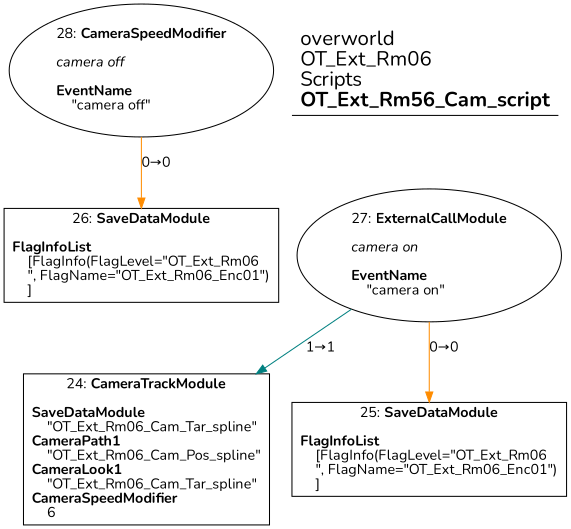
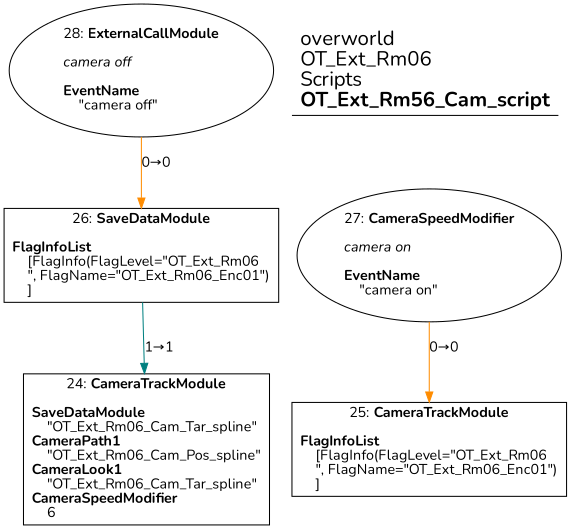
node "28:": text "CameraSpeedModifier" -> "ExternalCallModule"
node "27:": text "ExternalCallModule" -> "CameraSpeedModifier"
edge "27:" -> "24:": now "26:" -> "24:"
node "25:": text "SaveDataModule" -> "CameraTrackModule"
